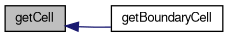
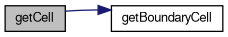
edge "getBoundaryCell" -> "getCell": reversed
